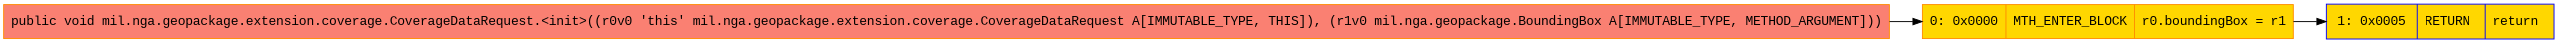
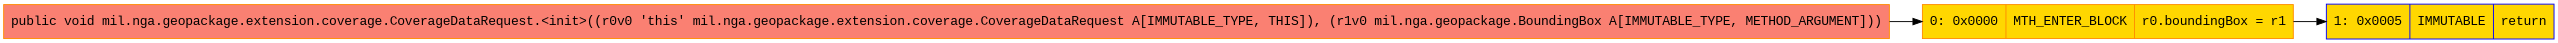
node "1: 0x0005": text "RETURN" -> "IMMUTABLE"
